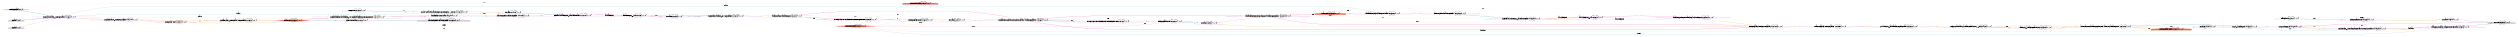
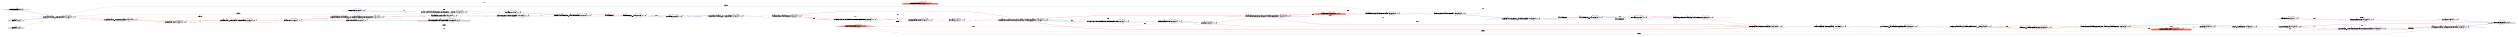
edge "handshakePacket.writeTo(serializer)@@@8@@@['1', '1', '0']" -> "return false@@@14@@@['1', '1', '0']": now "IOException e@@@12@@@['1', '1', '0']" -> "return false@@@14@@@['1', '1', '0']"
node "return false@@@37@@@['0', '1', '0']": added
node "serializer.reset()@@@6@@@['1', '1', '1']": fillcolor tomato -> white
edge "ConnectContext context@@@2@@@['1', '1', '0']" -> "return false@@@24@@@['1', '1', '0']": now "ConnectContext context@@@2@@@['1', '1', '0']" -> "sendResponsePacket(context)@@@23@@@['1', '1', '0']"
edge "ConnectContext context@@@2@@@['1', '1', '0']" -> "sendResponsePacket(context)@@@48@@@['1', '1', '0']": label "dbFullName" -> "context"
